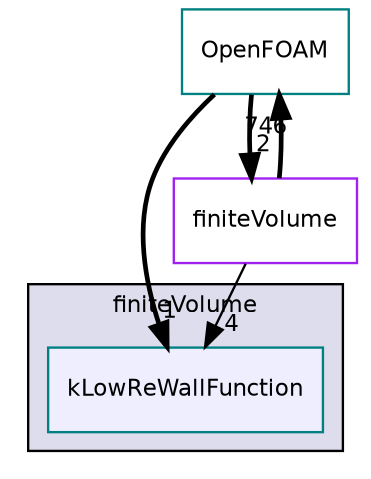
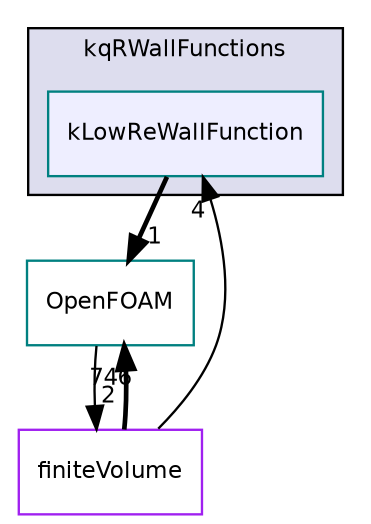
edge "OpenFOAM" -> "finiteVolume": style bold -> solid
edge "OpenFOAM" -> "kLowReWallFunction": reversed
cluster "finiteVolume": label "finiteVolume" -> "kqRWallFunctions"
